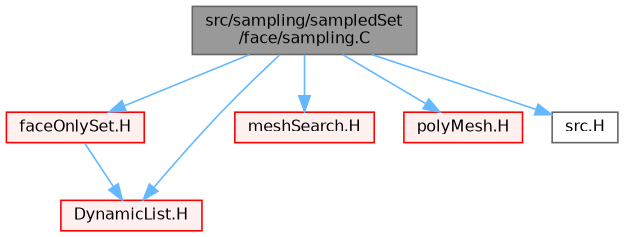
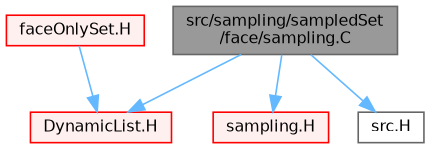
edge "src/sampling/sampledSet /face/sampling.C" -> "faceOnlySet.H": removed
node "meshSearch.H": removed
node "polyMesh.H": label "polyMesh.H" -> "sampling.H"
